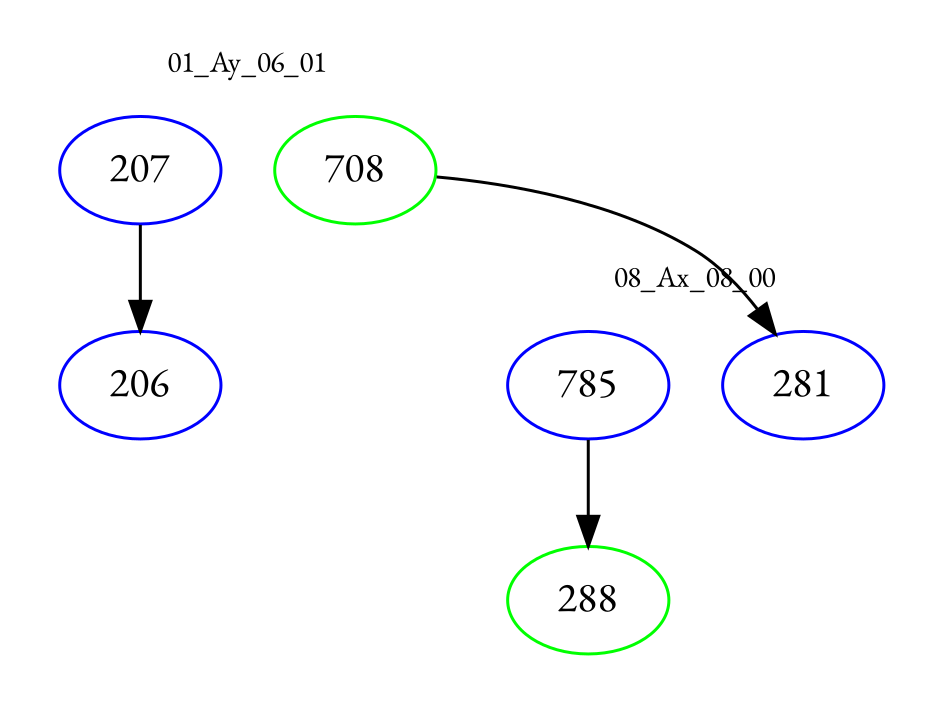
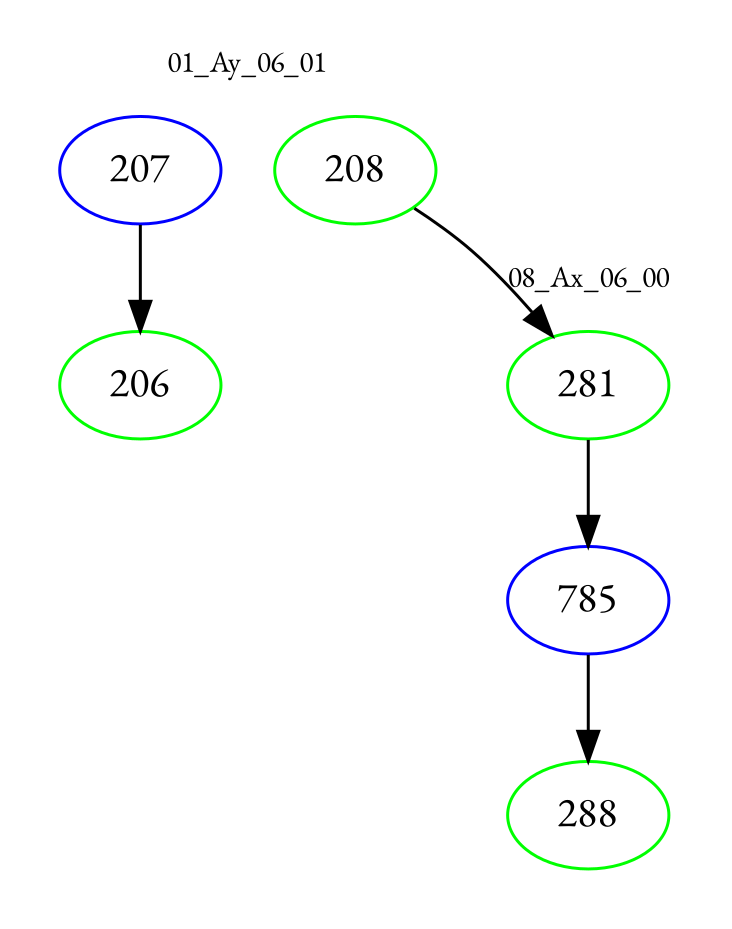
node "708": label "708" -> "208"
cluster "08_Ax_08_00": label "08_Ax_08_00" -> "08_Ax_06_00"
node "206": color blue -> green
node "281": color blue -> green
edge "281" -> "785": added
